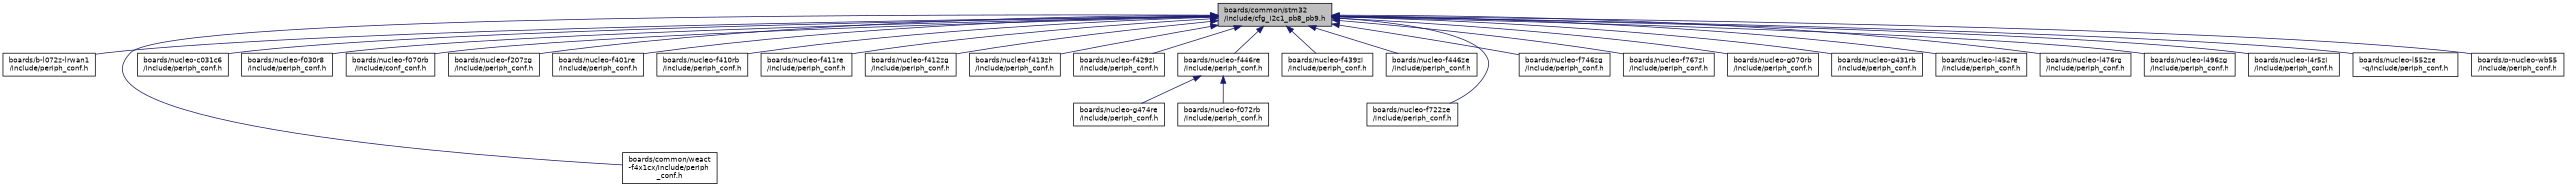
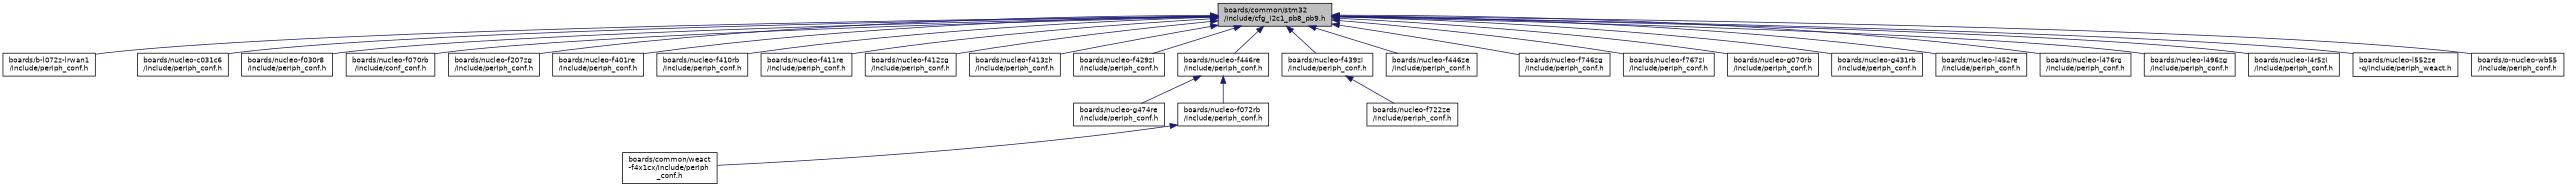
edge "boards/common/weact -f4x1cx/include/periph _conf.h" -> "boards/common/stm32 /include/cfg_i2c1_pb8_pb9.h": now "boards/common/weact -f4x1cx/include/periph _conf.h" -> "boards/nucleo-f072rb /include/periph_conf.h"
edge "boards/nucleo-f722ze /include/periph_conf.h" -> "boards/common/stm32 /include/cfg_i2c1_pb8_pb9.h": now "boards/nucleo-f722ze /include/periph_conf.h" -> "boards/nucleo-f439zi /include/periph_conf.h"
node "boards/nucleo-l552ze -q/include/periph_conf.h": label "boards/nucleo-l552ze -q/include/periph_conf.h" -> "boards/nucleo-l552ze -q/include/periph_weact.h"
